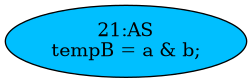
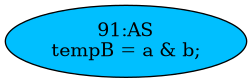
node "21:AS tempB = a & b;": label "21:AS tempB = a & b;" -> "91:AS tempB = a & b;"
